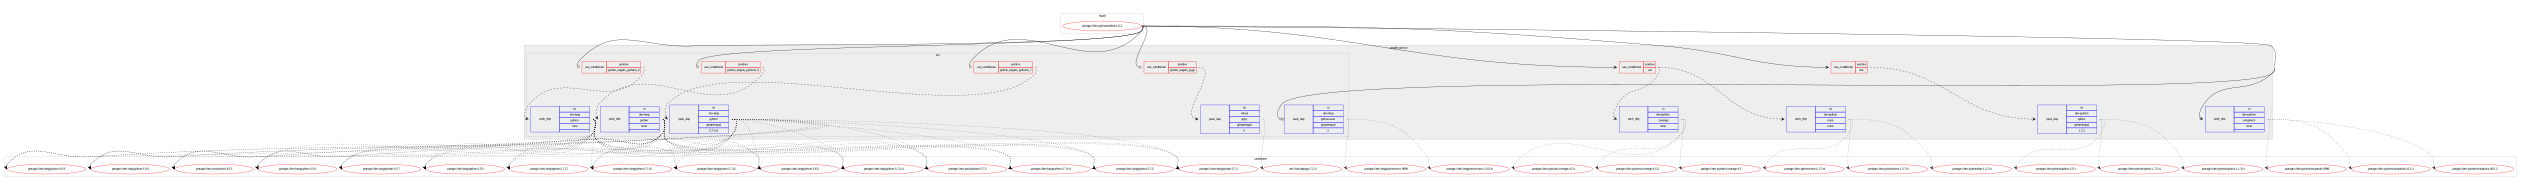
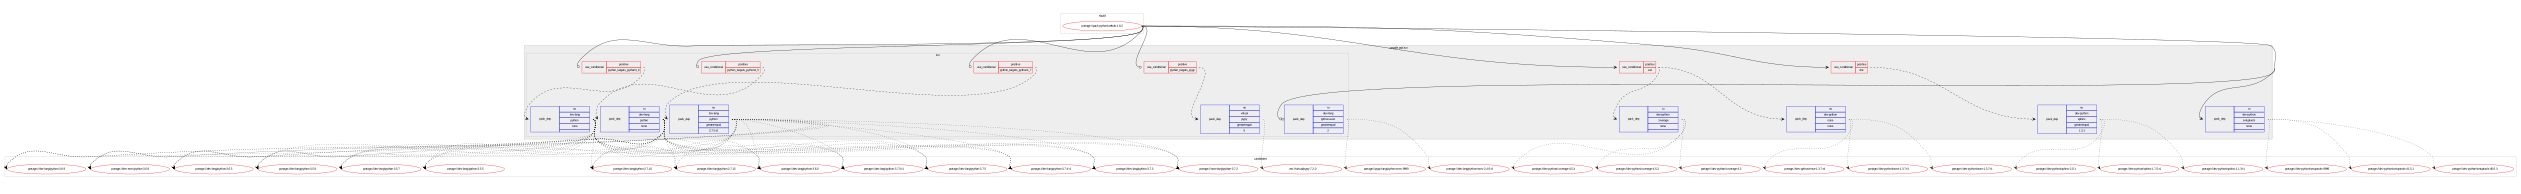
node "portage://dev-python/webob-1.8.2": label "portage://dev-python/webob-1.8.2" -> "portage://pack-python/webob-1.8.2"
node "portage://dev-lang/python-3.6.8": label "portage://dev-lang/python-3.6.8" -> "portage://dev-exec/python-3.6.8"
node "portage://dev-use/python-3.6.5": label "portage://dev-use/python-3.6.5" -> "portage://dev-lang/python-3.6.5"
node "portage://dev-lang/python-2.7.17": removed
node "portage://dev-pack/python-3.7.5": label "portage://dev-pack/python-3.7.5" -> "portage://dev-lang/python-3.7.5"
node "portage://dev-lang/python-exec-9999": label "portage://dev-lang/python-exec-9999" -> "portage://pypy-lang/python-exec-9999"
node "portage://dev-python/dep-1.3.7-r1": label "portage://dev-python/dep-1.3.7-r1" -> "portage://dev-python/nose-1.3.7-r1"
